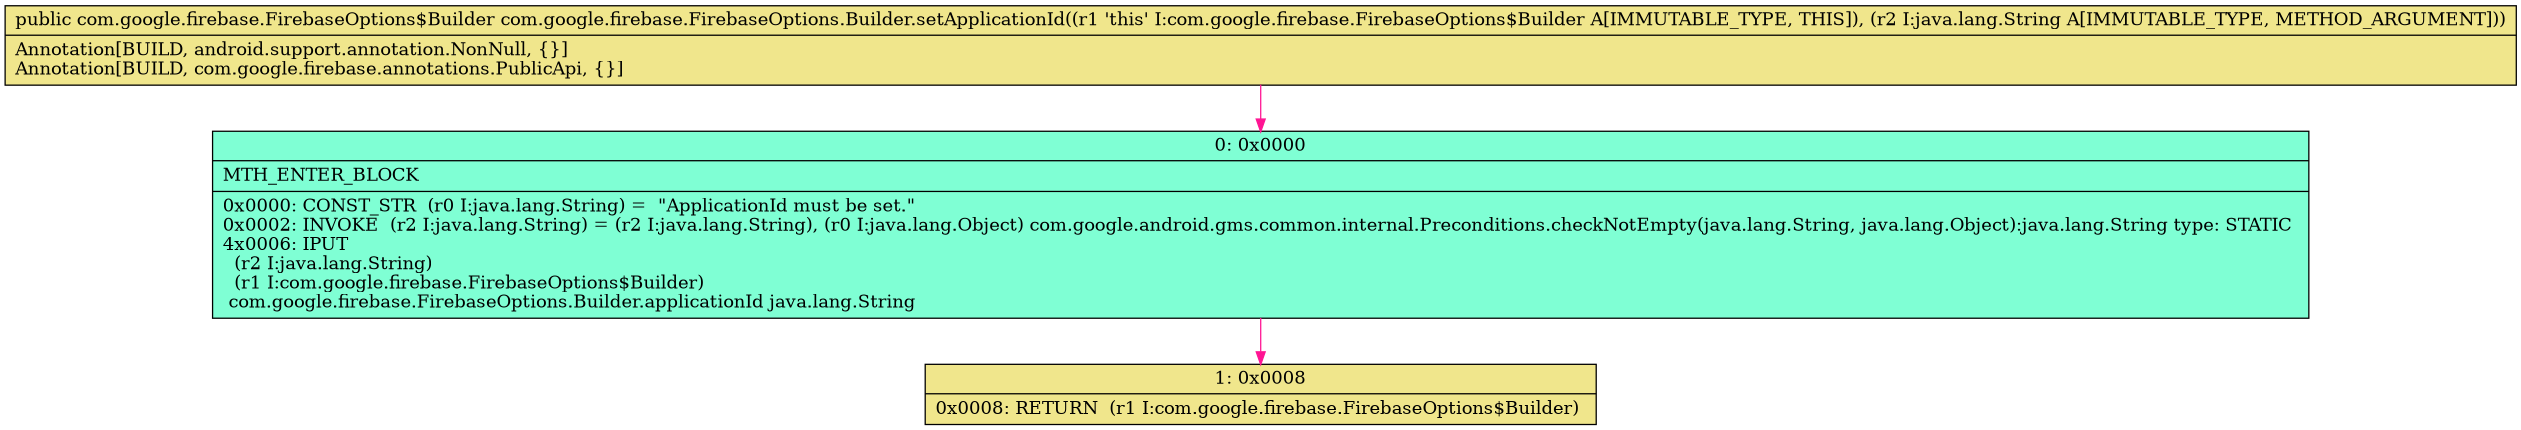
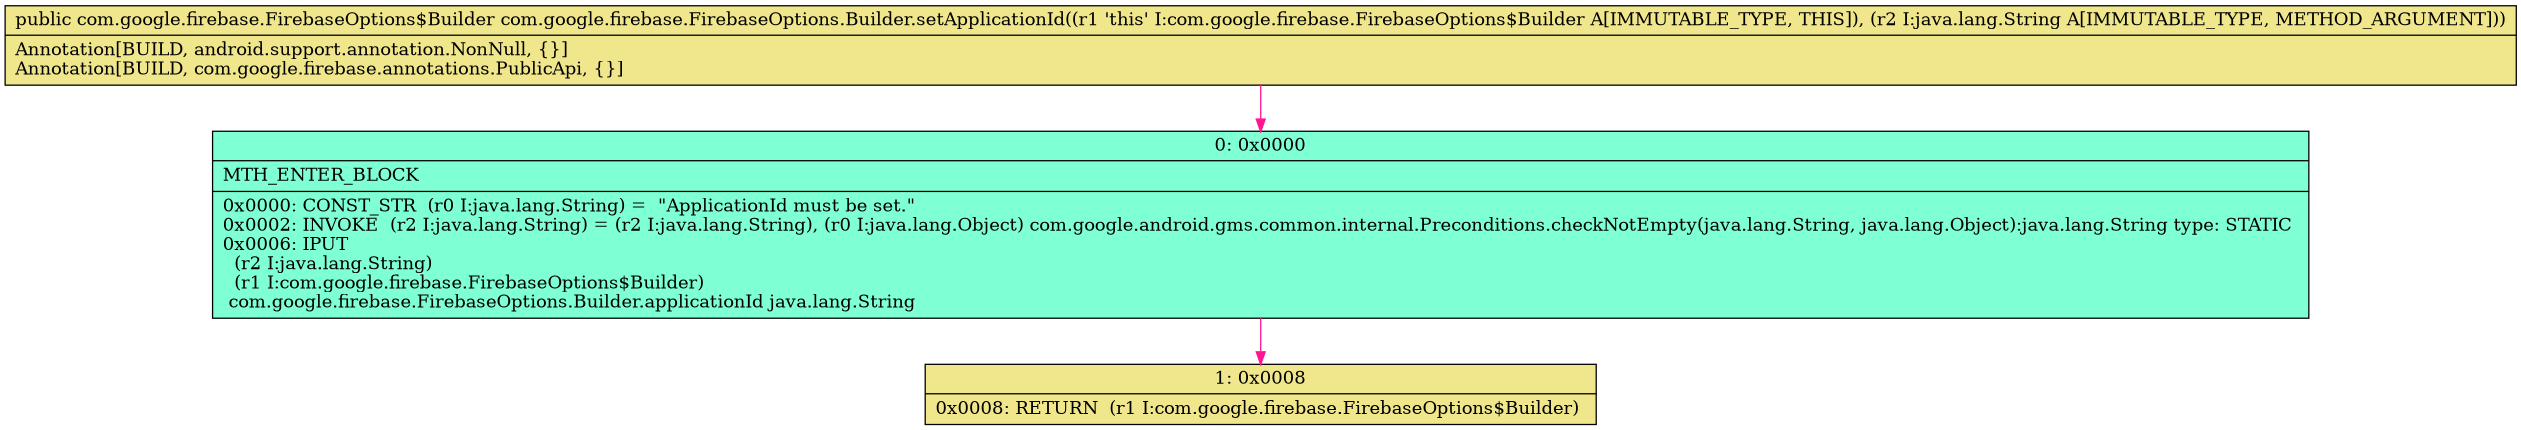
node "0: 0x0000": text "4x0006: IPUT" -> "0x0006: IPUT"
